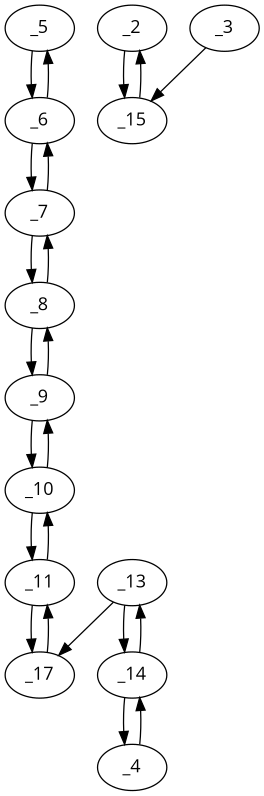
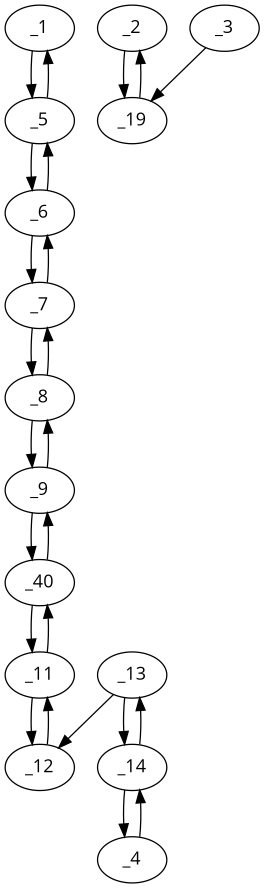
node "_1": added
node "_15": label "_15" -> "_19"
node "_10": label "_10" -> "_40"
node "_17": label "_17" -> "_12"
